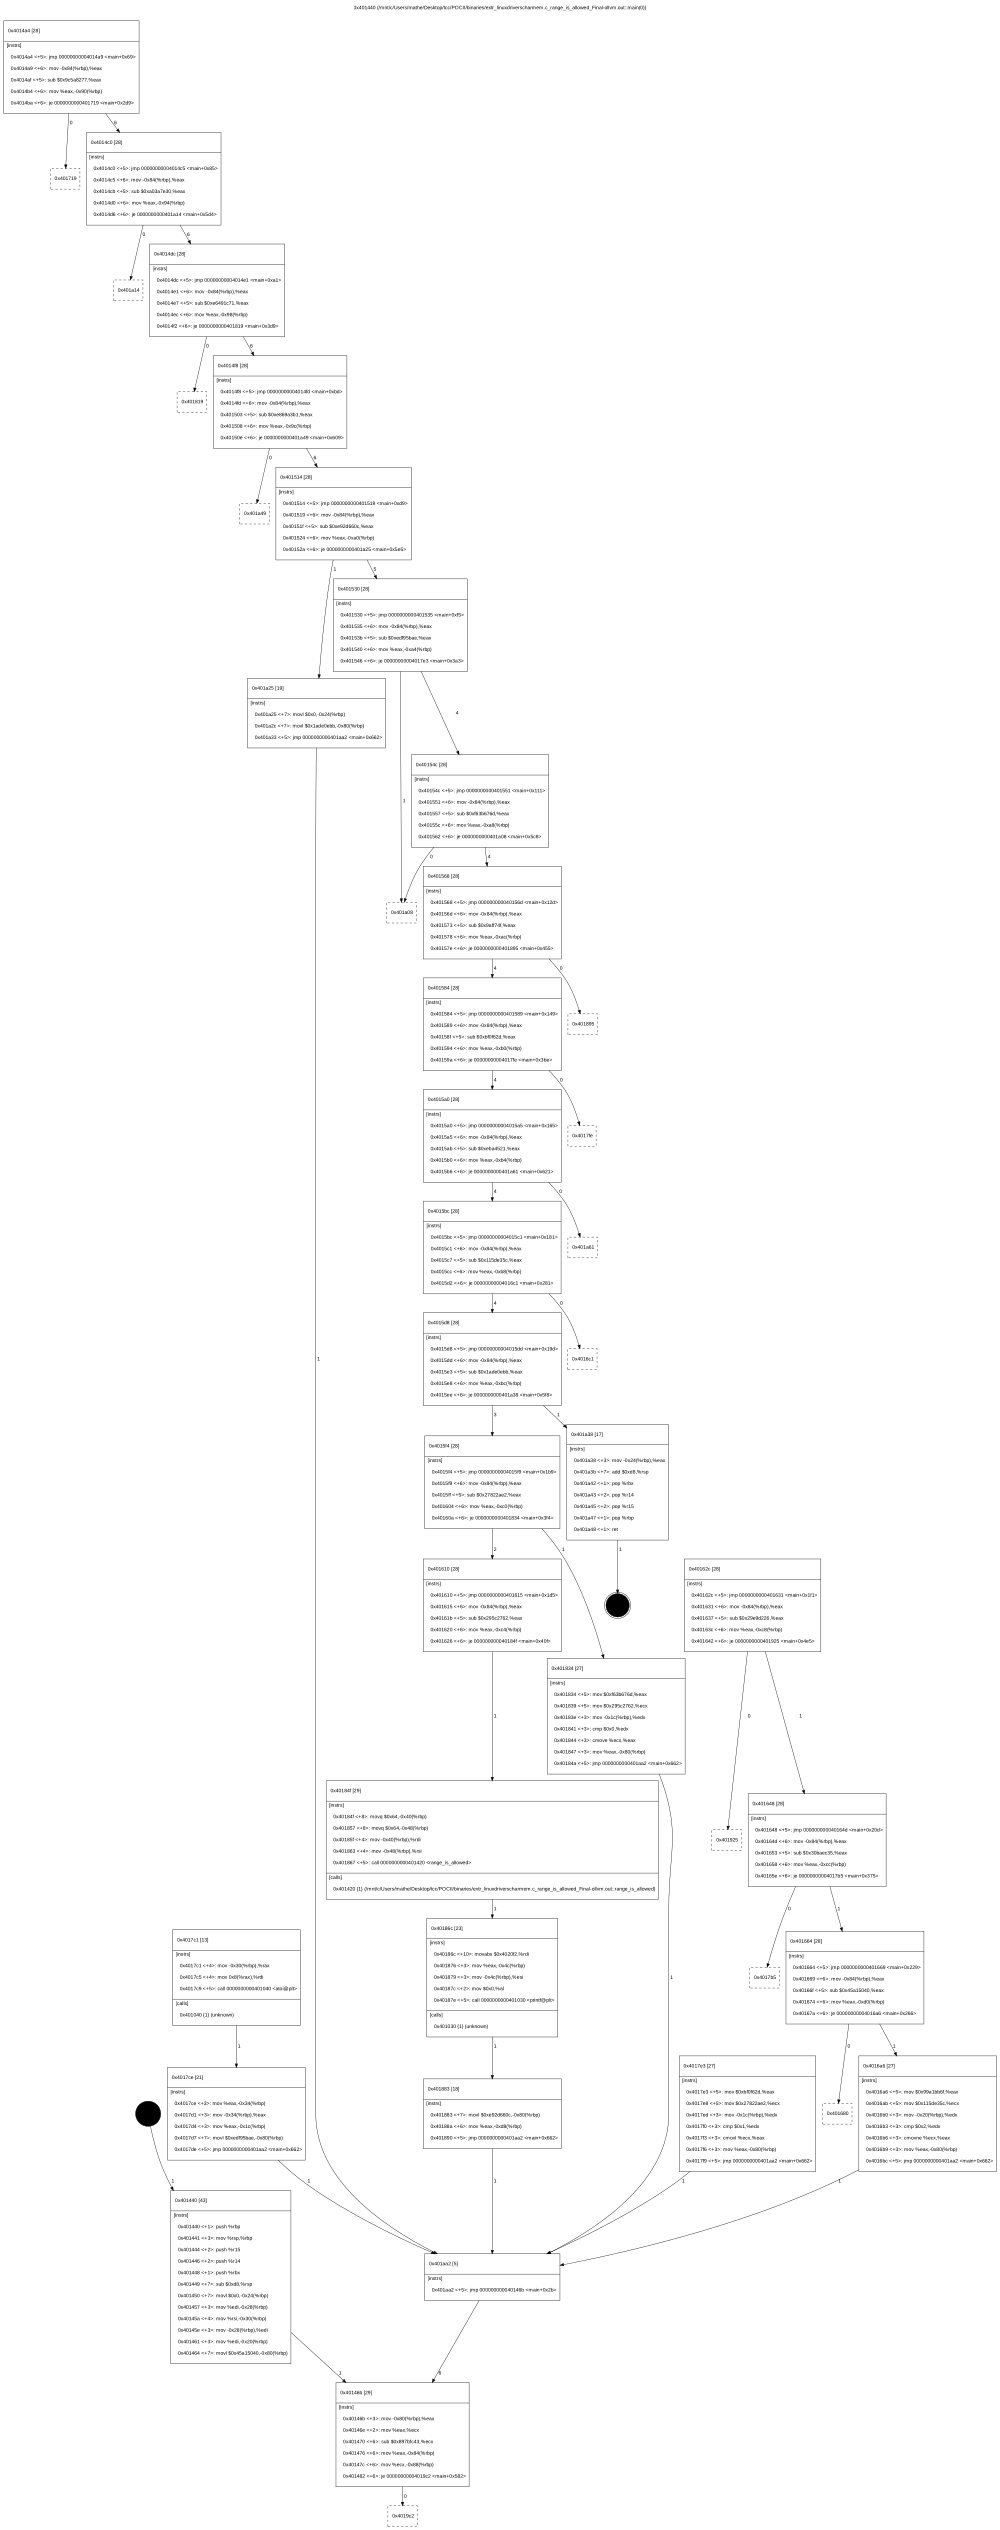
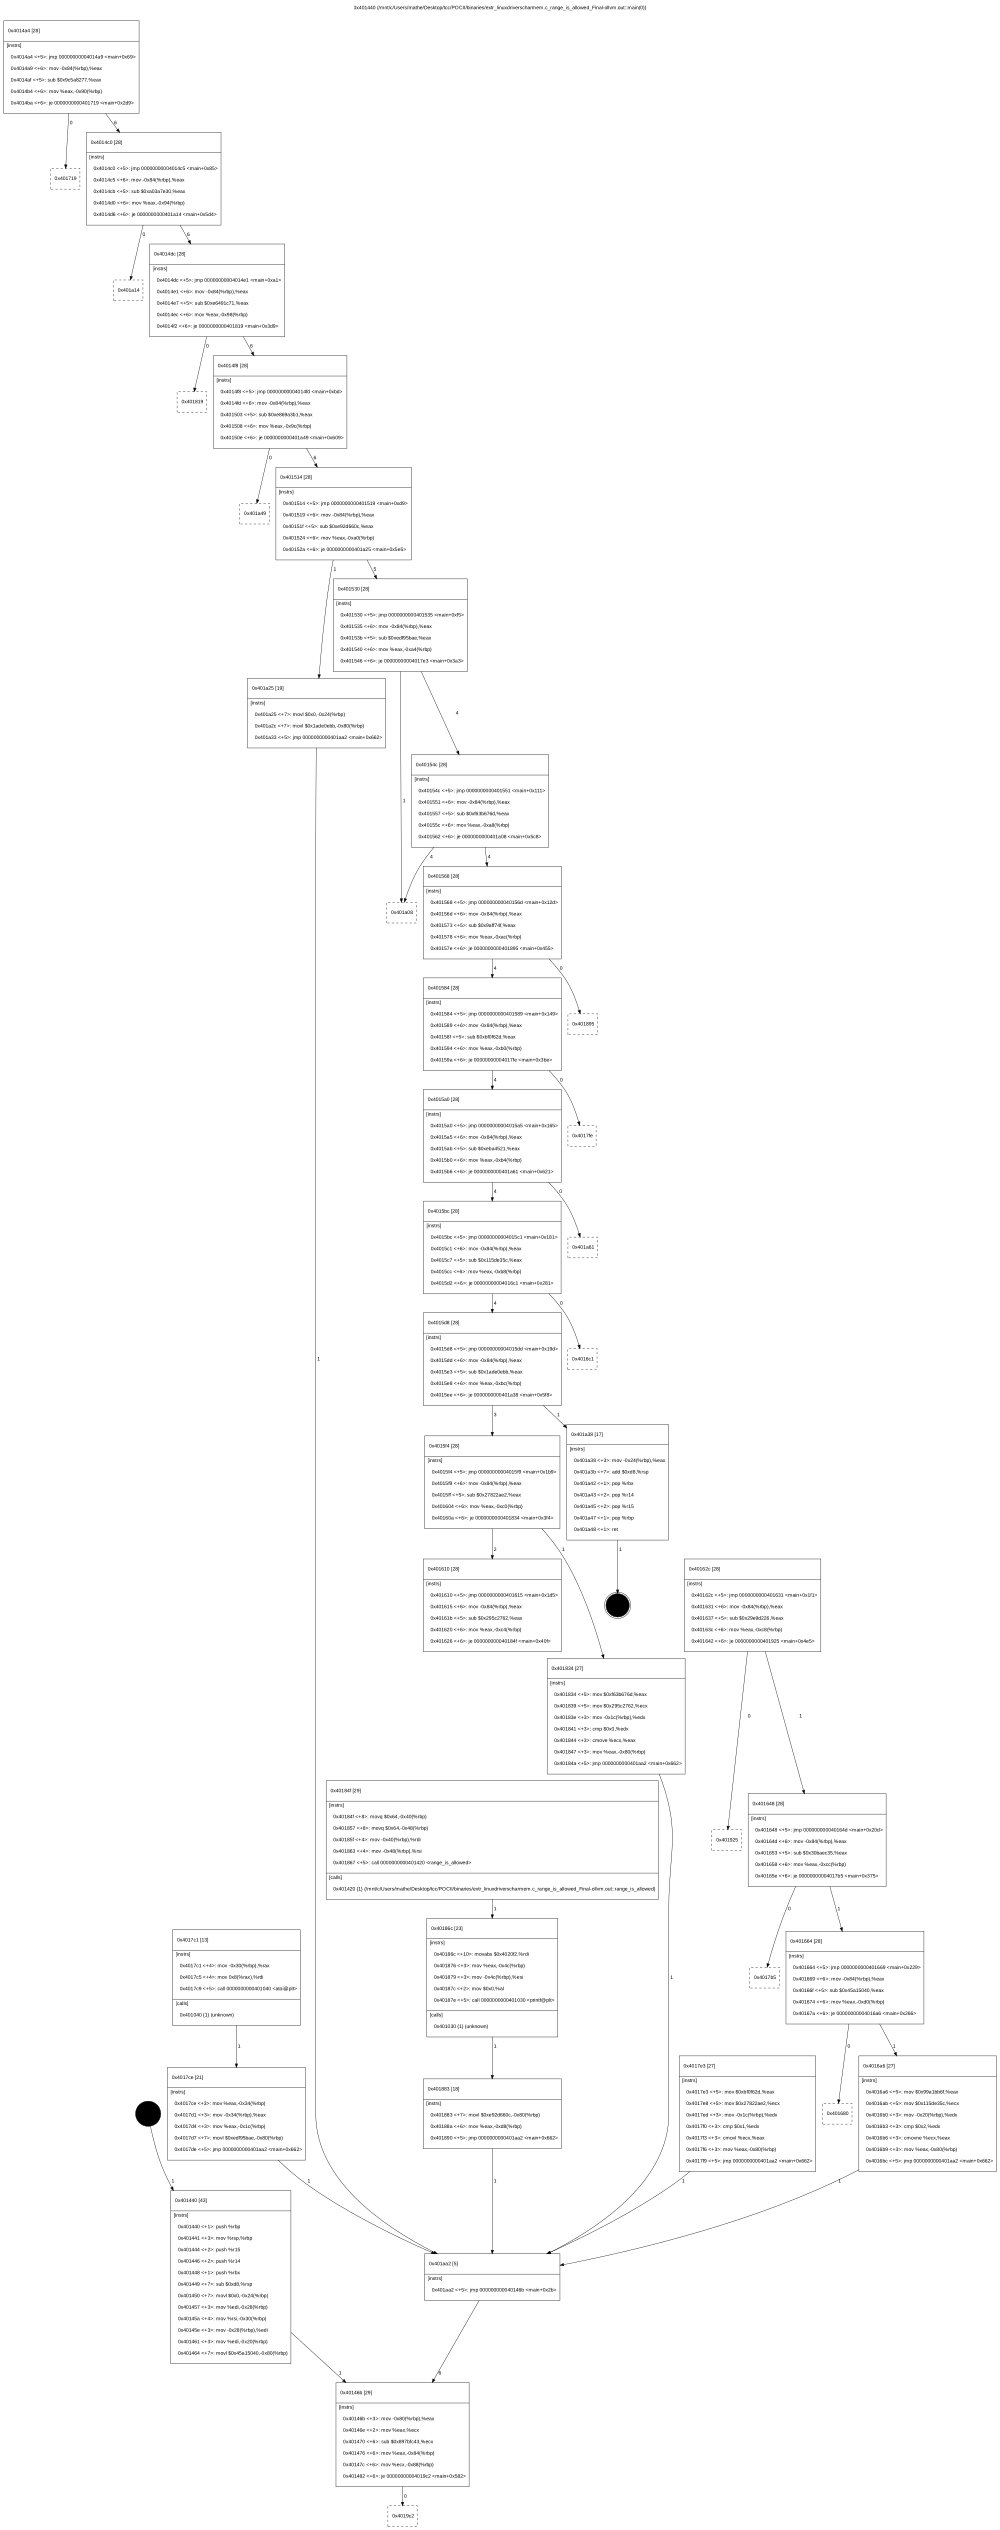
edge "0x40154c [28]" -> "0x401a08": label " 0" -> " 4"
edge "0x401610 [28]" -> "0x40184f [29]": removed, label "1"
